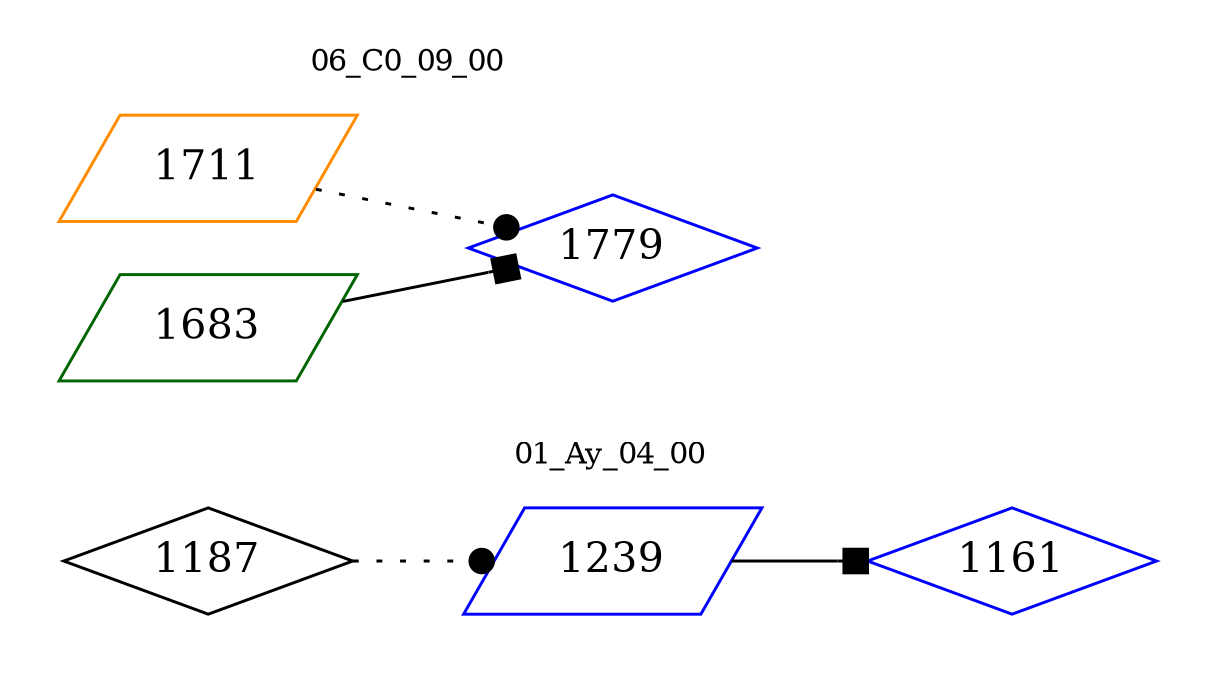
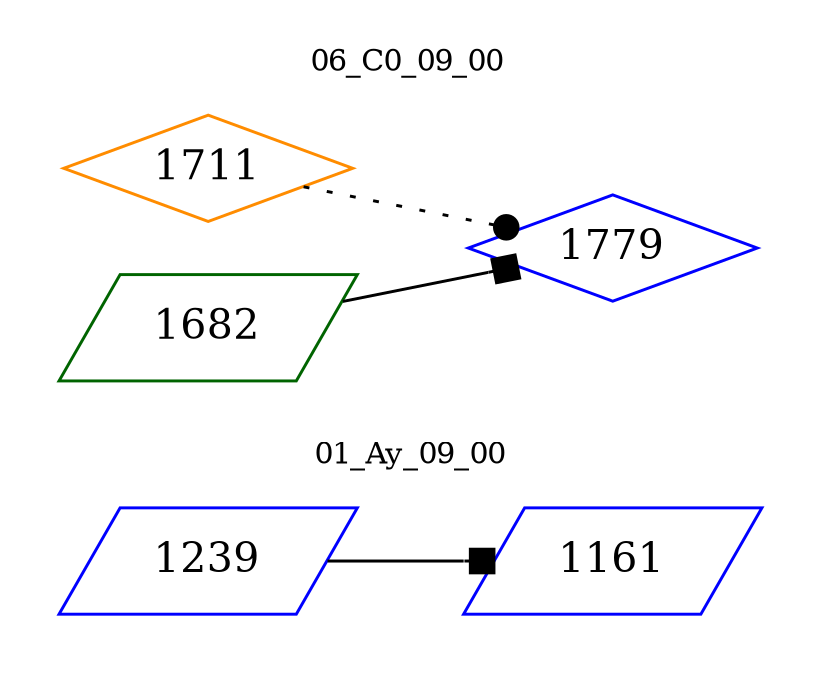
node "1711": shape parallelogram -> diamond
node "1683": label "1683" -> "1682"
cluster "01_Ay_04_00": label "01_Ay_04_00" -> "01_Ay_09_00"
node "1187": removed
node "1161": shape diamond -> parallelogram
